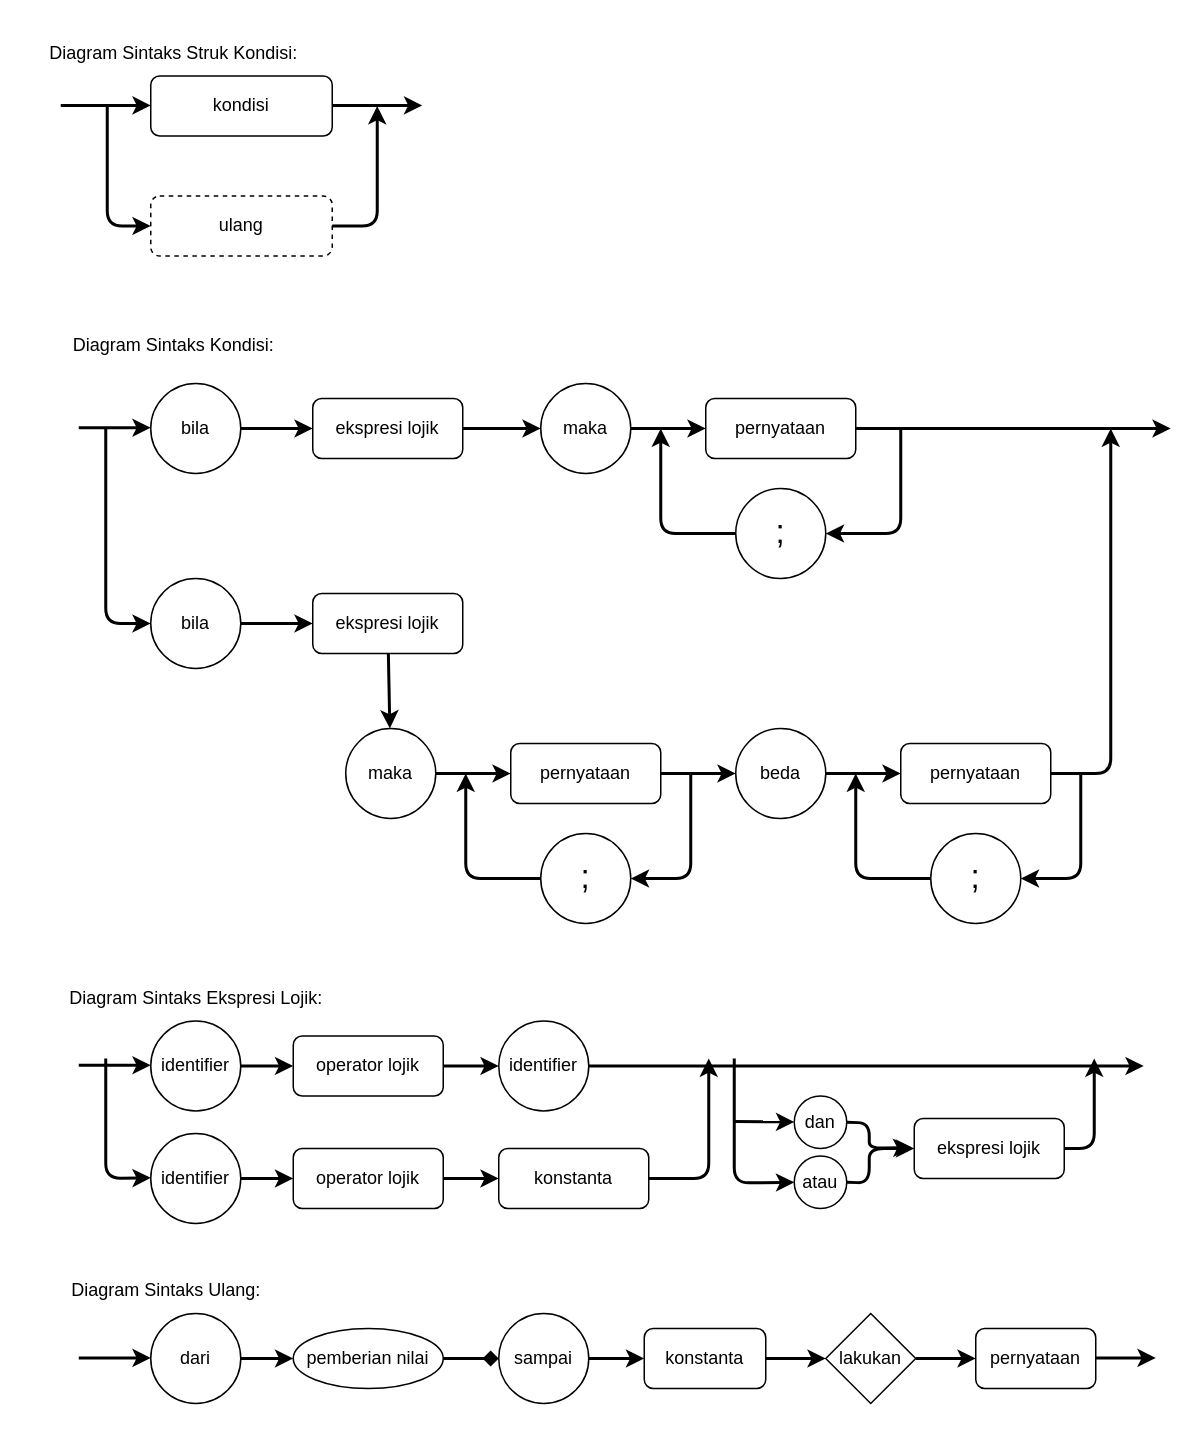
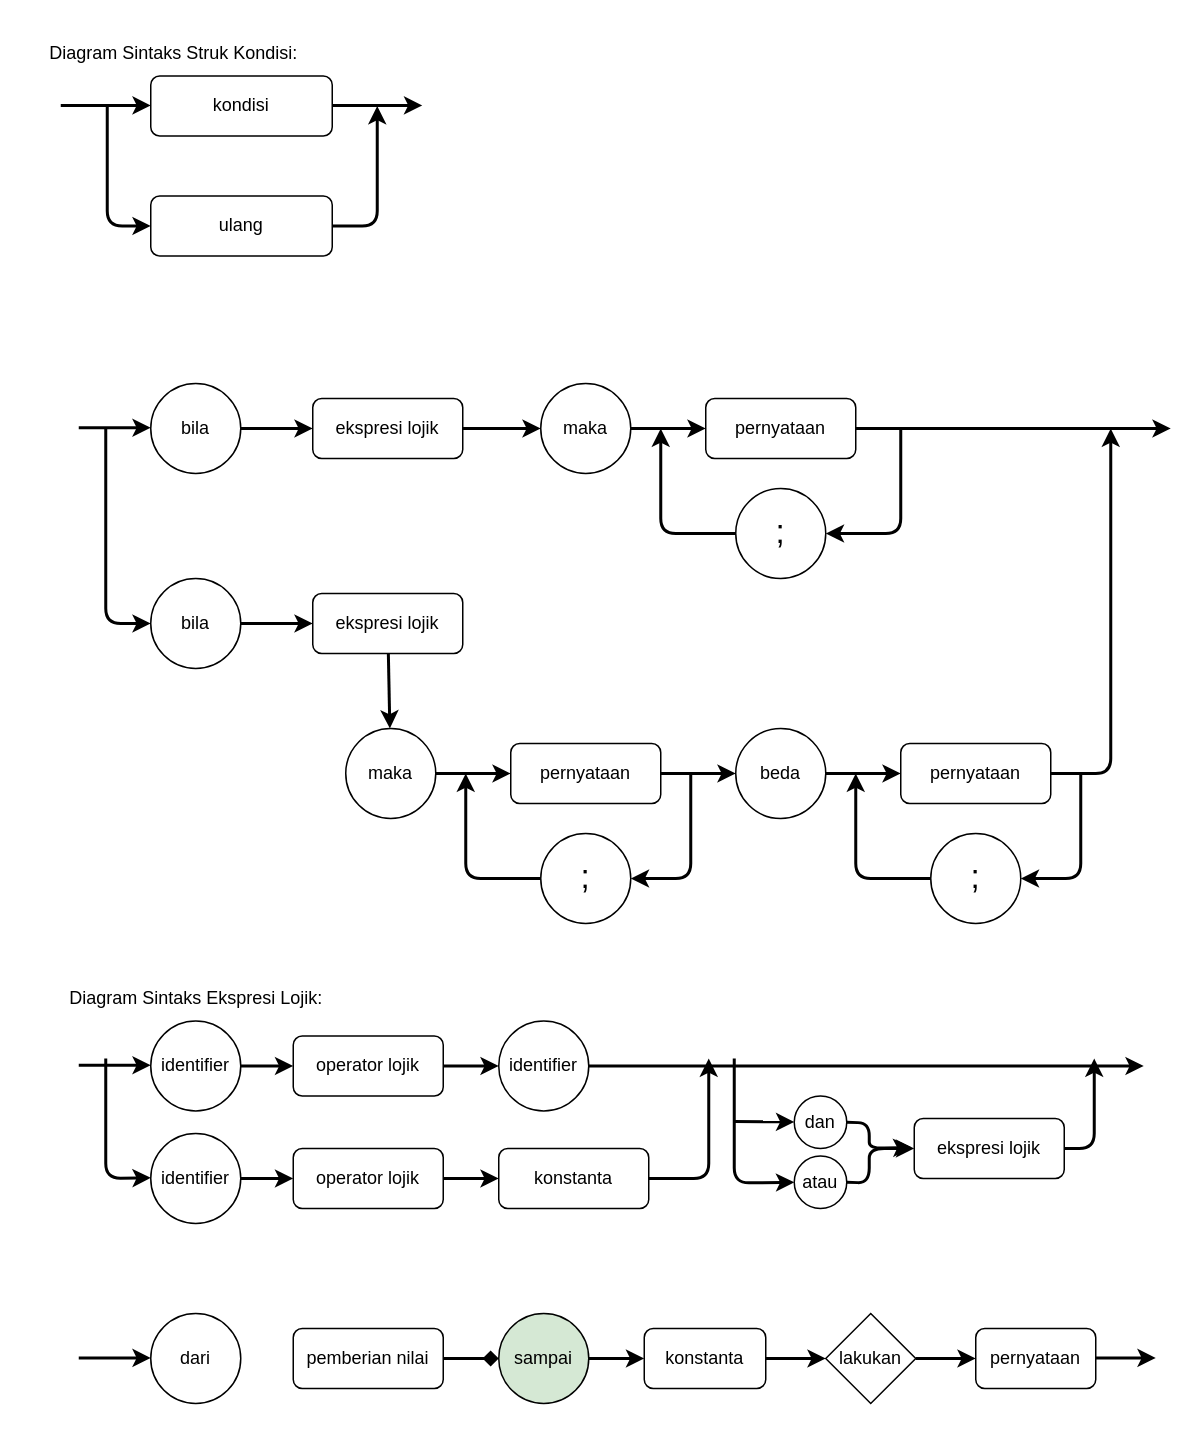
node "ulang": style dashed -> solid
node "Diagram Sintaks Kondisi:": removed
node "Diagram Sintaks Ulang:": removed
edge "dari" -> "pemberian nilai": removed
node "pemberian nilai": shape ellipse -> rounded rectangle
node "sampai": fillcolor #ffffff -> #d5e8d4
